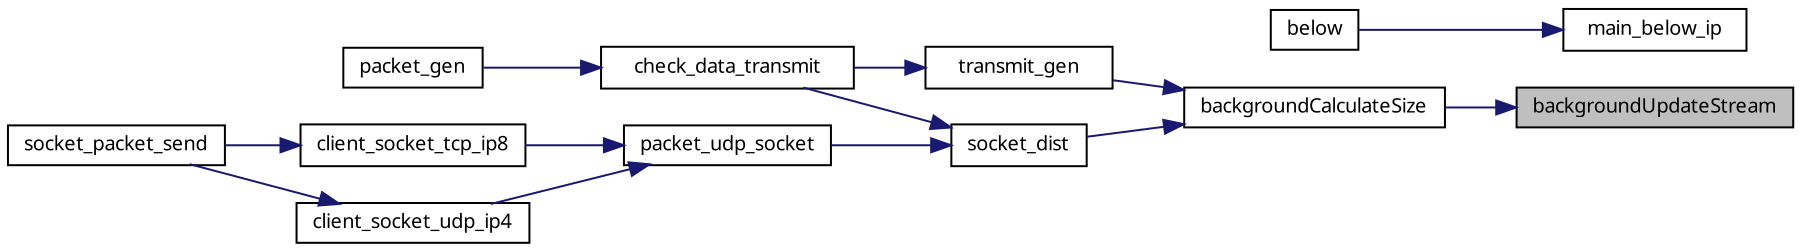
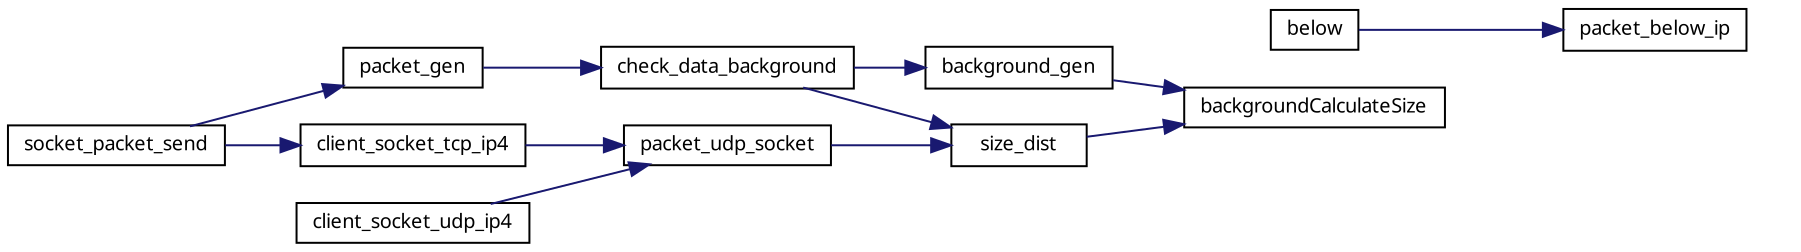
node "main_below_ip": label "main_below_ip" -> "packet_below_ip"
node "check_data_transmit": label "check_data_transmit" -> "check_data_background"
node "transmit_gen": label "transmit_gen" -> "background_gen"
node "backgroundUpdateStream": removed
node "client_socket_tcp_ip8": label "client_socket_tcp_ip8" -> "client_socket_tcp_ip4"
node "socket_dist": label "socket_dist" -> "size_dist"
edge "socket_packet_send" -> "client_socket_udp_ip4": now "socket_packet_send" -> "packet_gen"
